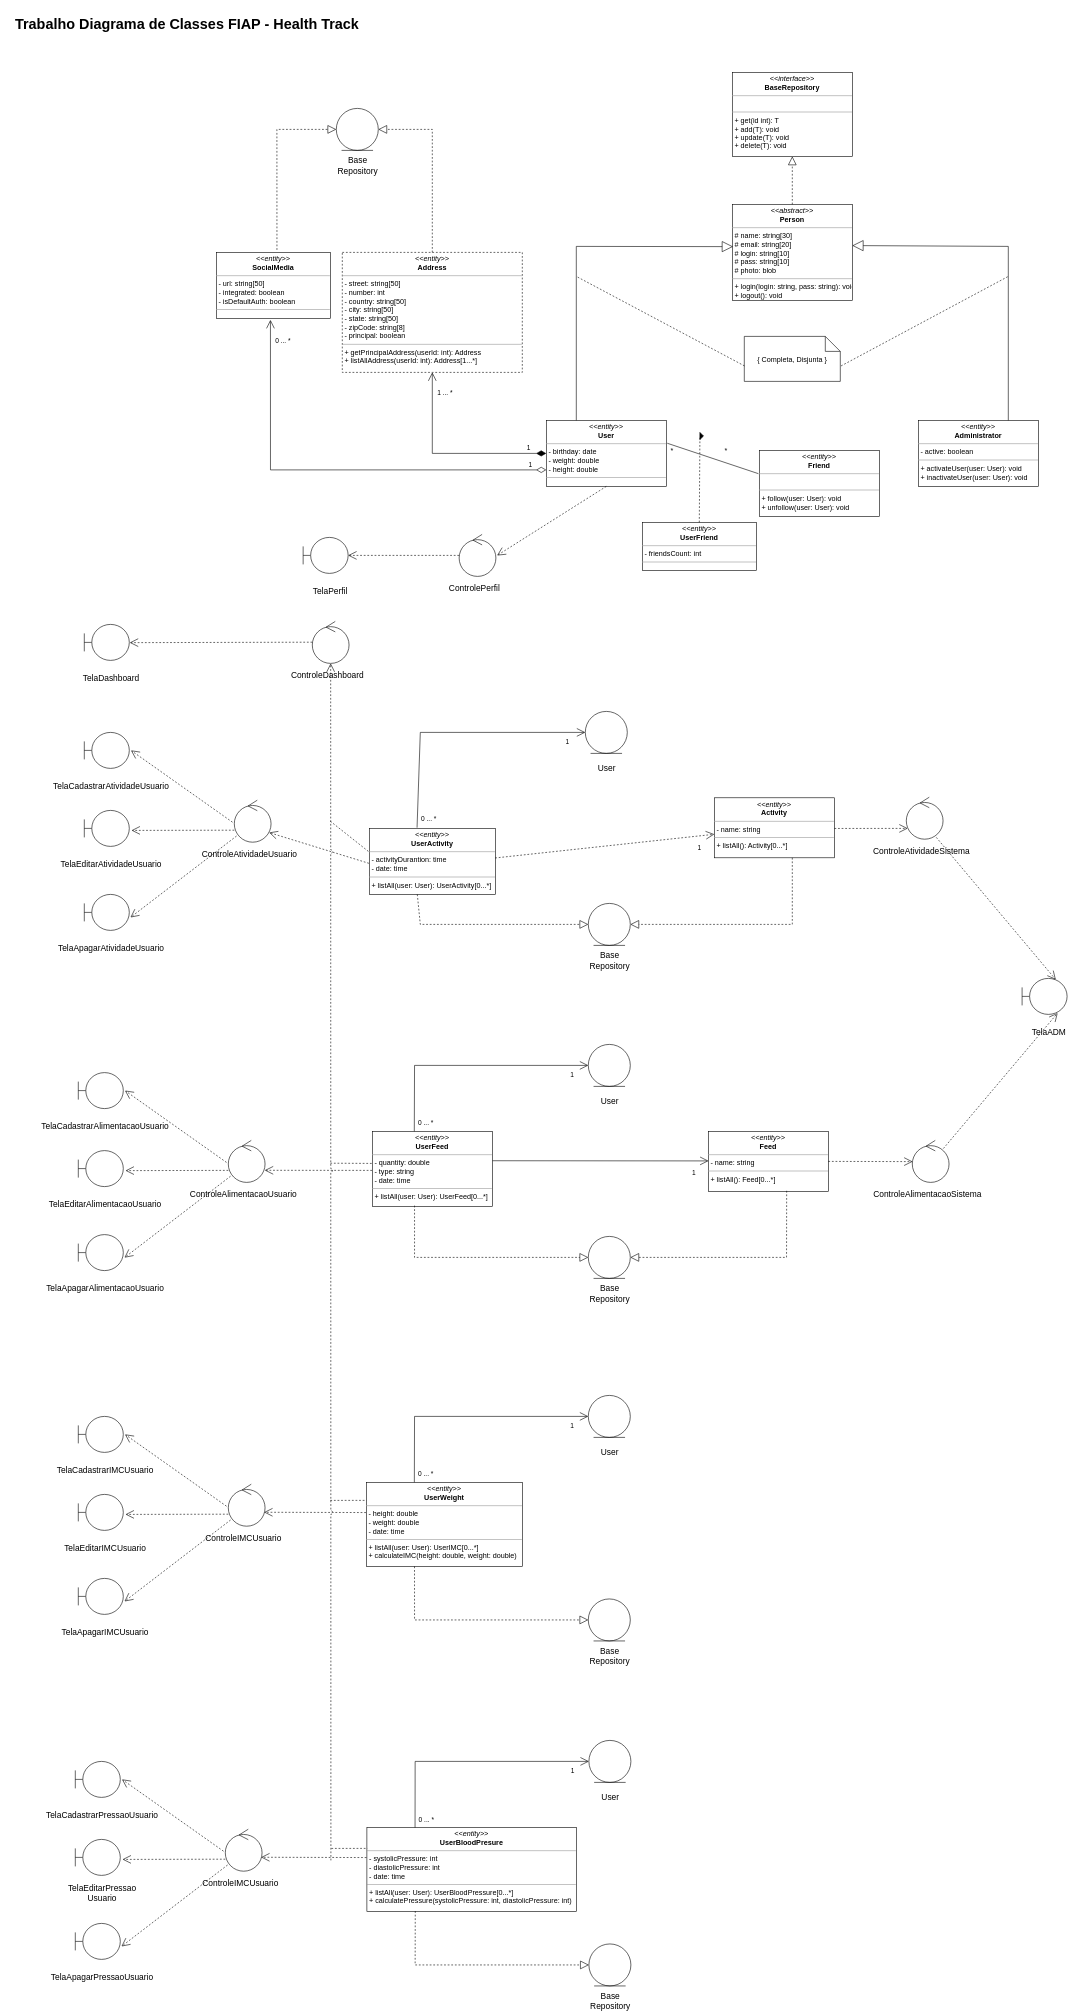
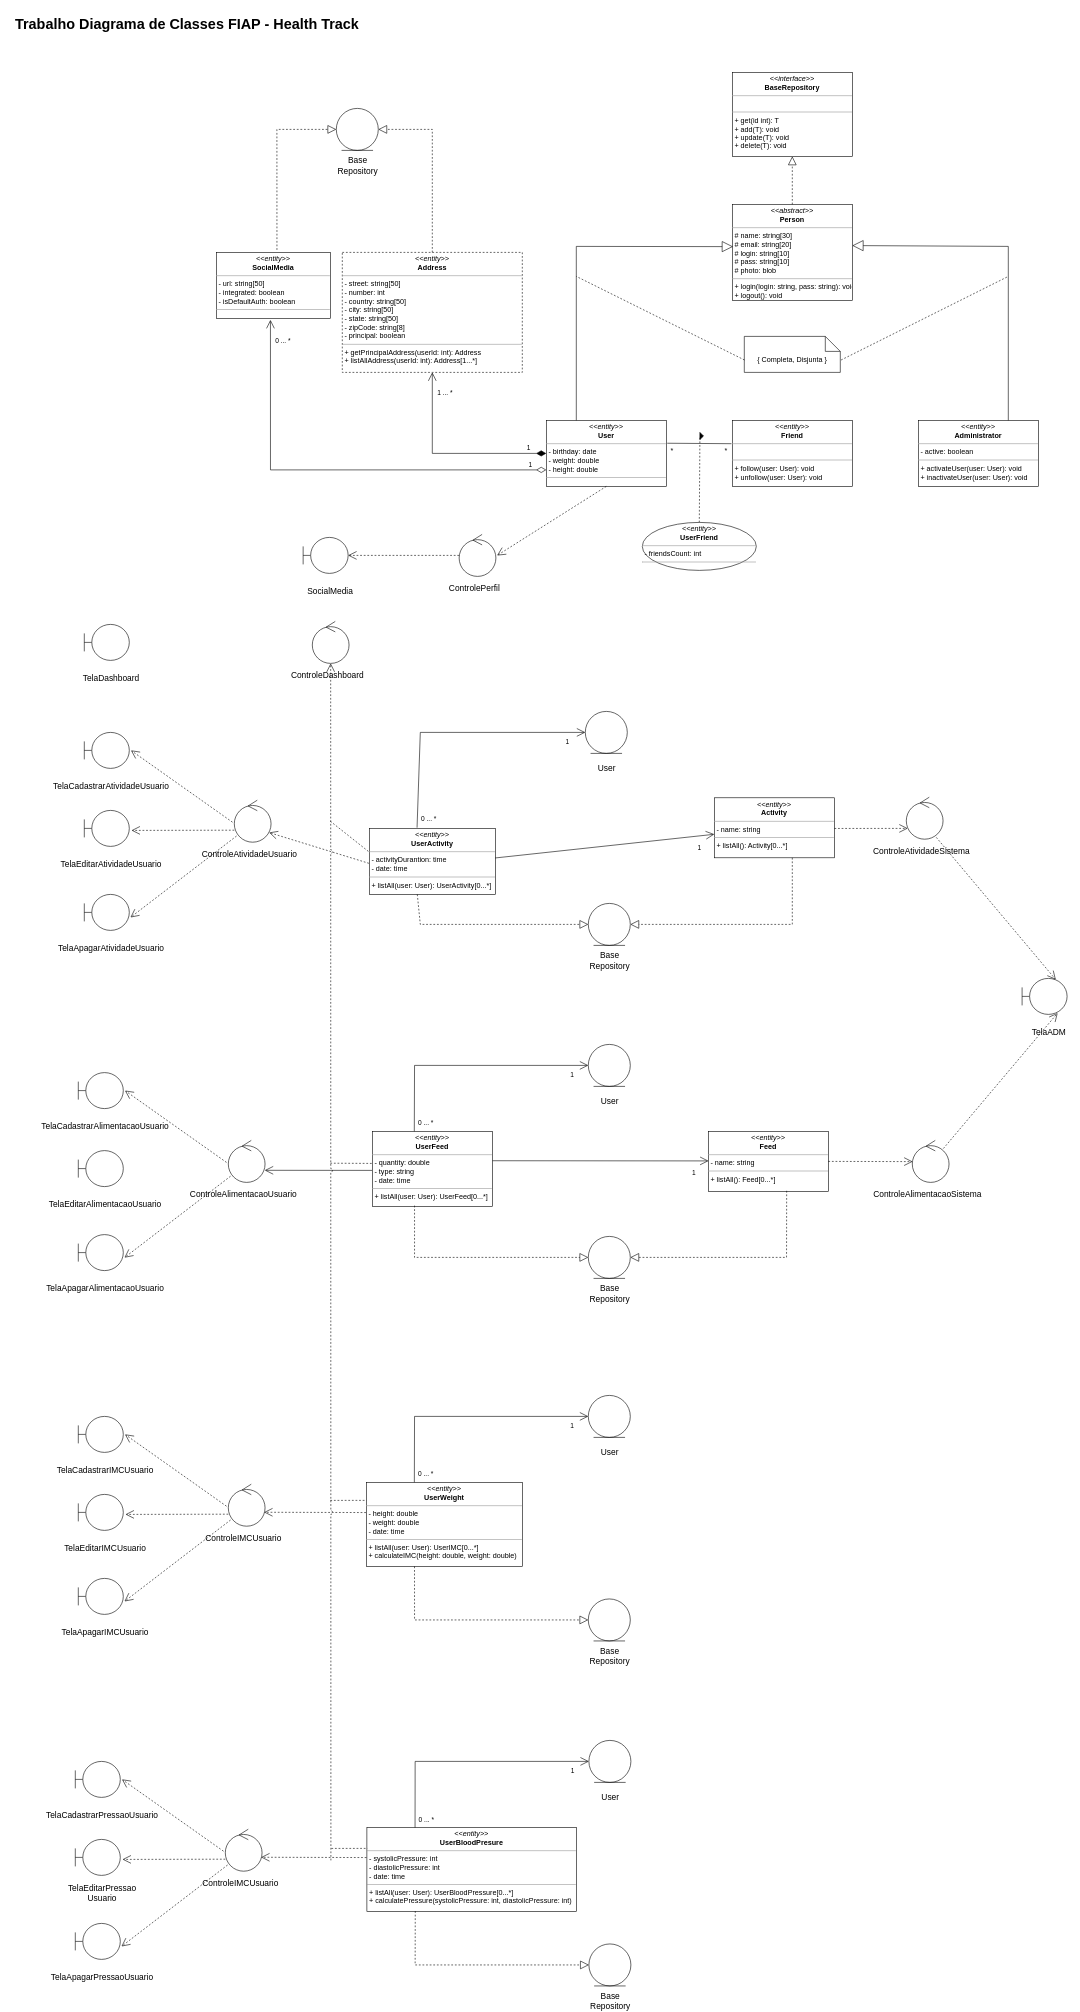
node "{ Completa, Disjunta }": size 96x45 -> 96x36
node "<<entity>> Friend + follow(user: User): void + unfollow(user: User): void": moved (819, 483) -> (792, 453)
node "<<entity>> UserFriend - friendsCount: int": shape rectangle -> ellipse
node "TelaPerfil": label "TelaPerfil" -> "SocialMedia"
edge "ControleDashboard" -> "TelaDashboard": removed
edge "<<entity>> UserActivity - activityDurantion: time - date: time + listAll(user: User): UserActivity[0...*]" -> "<<entity>> Activity - name: string + listAll(): Activity[0...*]": style dashed -> solid
edge "ControleAlimentacaoUsuario" -> "TelaEditarAlimentacaoUsuario": removed
edge "<<entity>> UserFeed - quantity: double - type: string - date: time + listAll(user: User): UserFeed[0...*]" -> "ControleAlimentacaoUsuario": style dashed -> solid
